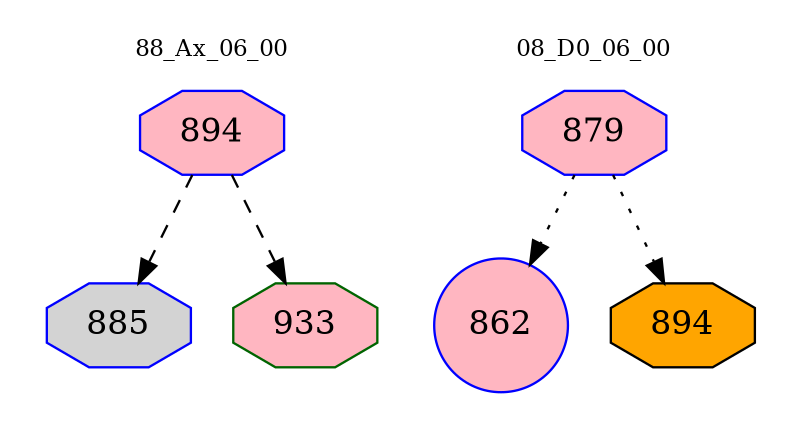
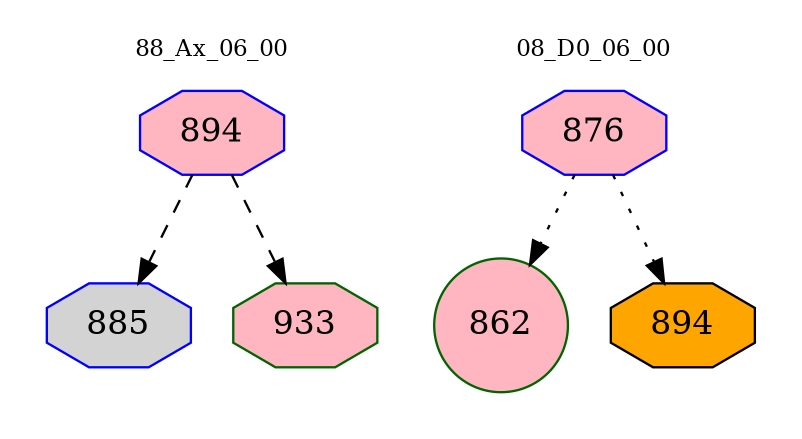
node "879": label "879" -> "876"
node "862": color blue -> darkgreen
